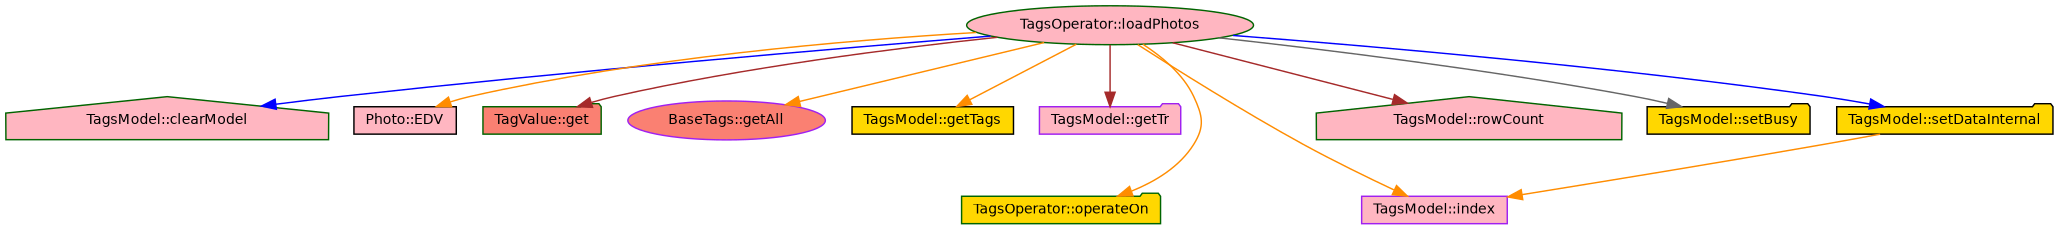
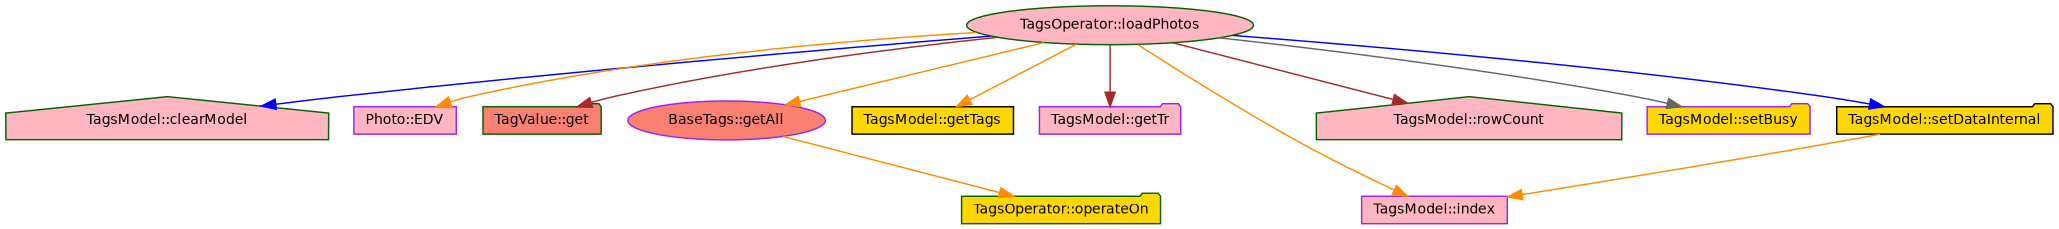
node "Photo::EDV": color black -> purple
node "TagsModel::setBusy": color black -> purple
edge "TagsOperator::loadPhotos" -> "TagsOperator::operateOn": now "BaseTags::getAll" -> "TagsOperator::operateOn"
